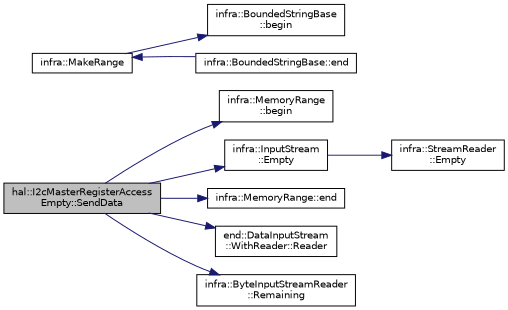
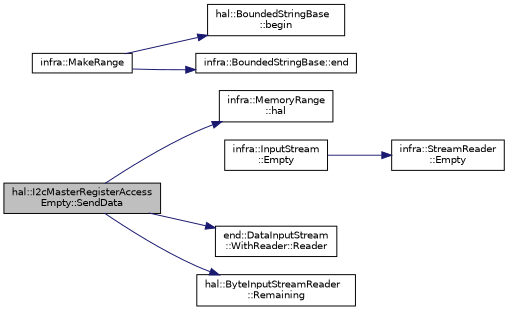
node "infra::BoundedStringBase ::begin": label "infra::BoundedStringBase ::begin" -> "hal::BoundedStringBase ::begin"
edge "infra::BoundedStringBase::end" -> "infra::MakeRange": reversed
node "infra::MemoryRange ::begin": label "infra::MemoryRange ::begin" -> "infra::MemoryRange ::hal"
edge "hal::I2cMasterRegisterAccess Empty::SendData" -> "infra::InputStream ::Empty": removed
node "infra::MemoryRange::end": removed
node "infra::ByteInputStreamReader ::Remaining": label "infra::ByteInputStreamReader ::Remaining" -> "hal::ByteInputStreamReader ::Remaining"
